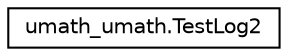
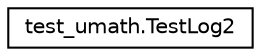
node "umath_umath.TestLog2": label "umath_umath.TestLog2" -> "test_umath.TestLog2"
